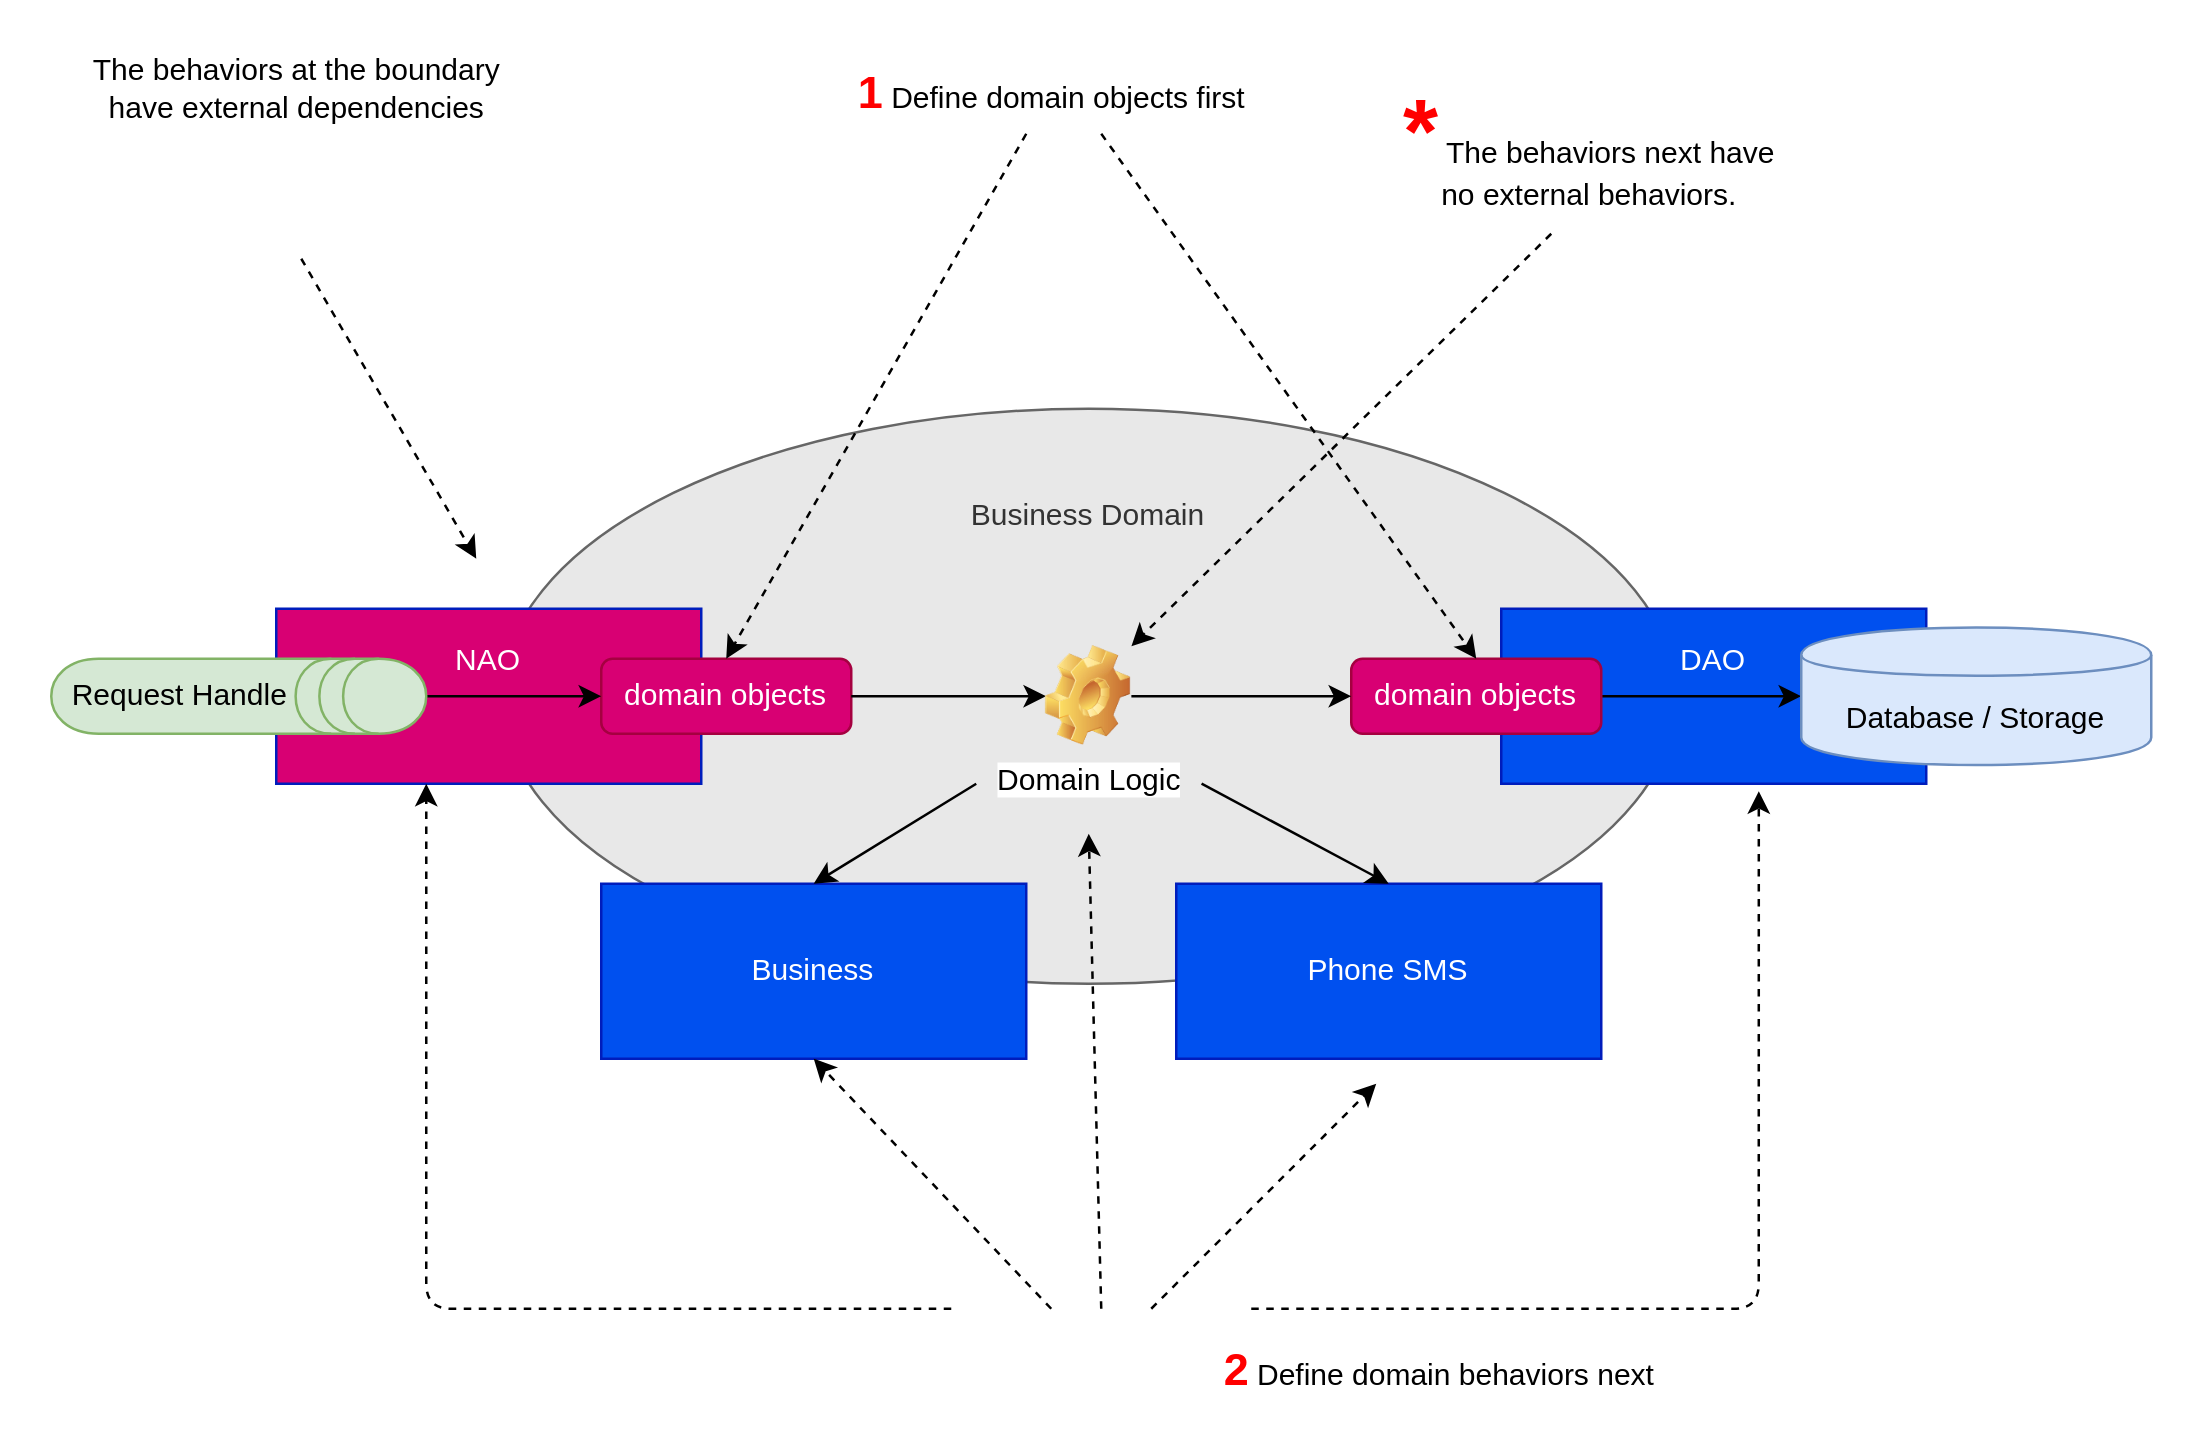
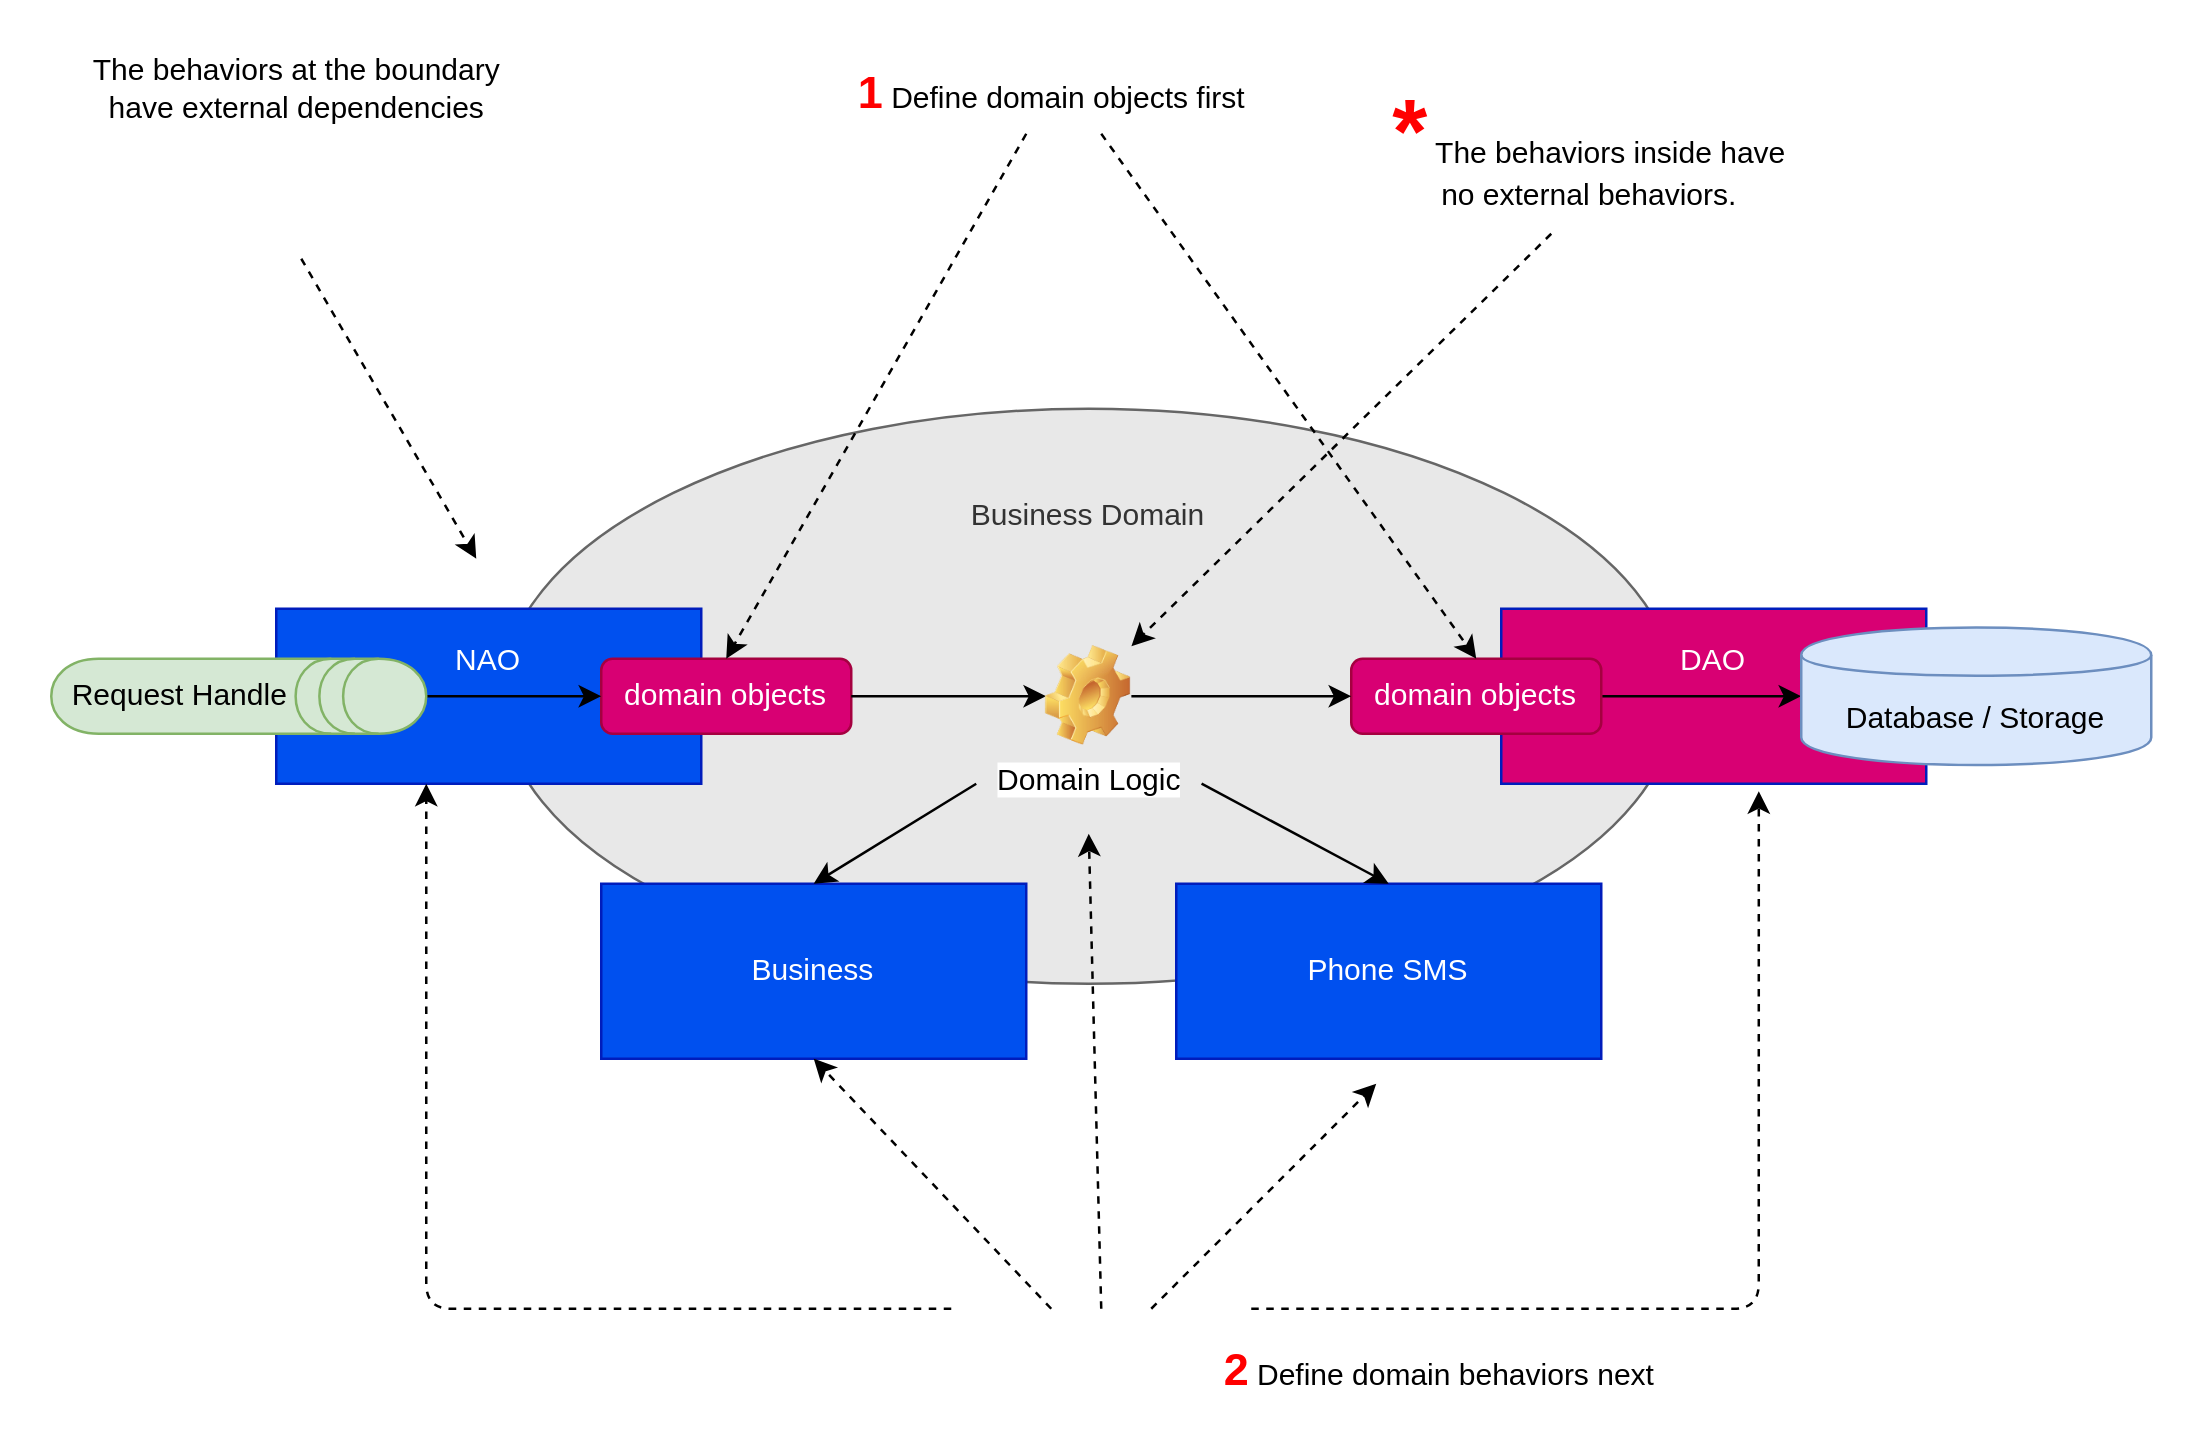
node "* The behaviors next have no external behaviors.": label "* The behaviors next have no external behaviors." -> "* The behaviors inside have no external behaviors."
node "NAO": fillcolor #d80073 -> #0050ef
node "DAO": fillcolor #0050ef -> #d80073
